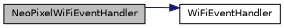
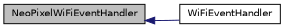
edge "NeoPixelWiFiEventHandler" -> "WiFiEventHandler": reversed
